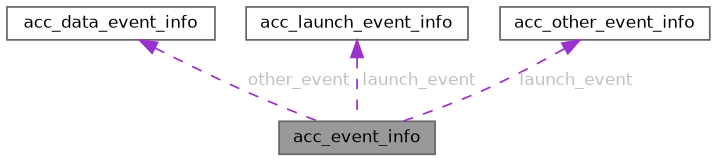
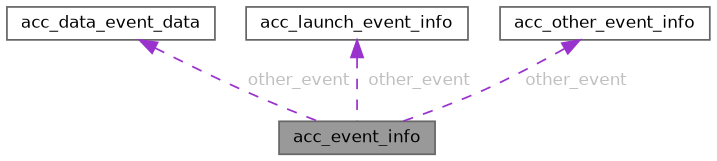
node "acc_data_event_info": label "acc_data_event_info" -> "acc_data_event_data"
edge "acc_event_info" -> "acc_launch_event_info": label " launch_event" -> " other_event"
edge "acc_event_info" -> "acc_other_event_info": label " launch_event" -> " other_event"
